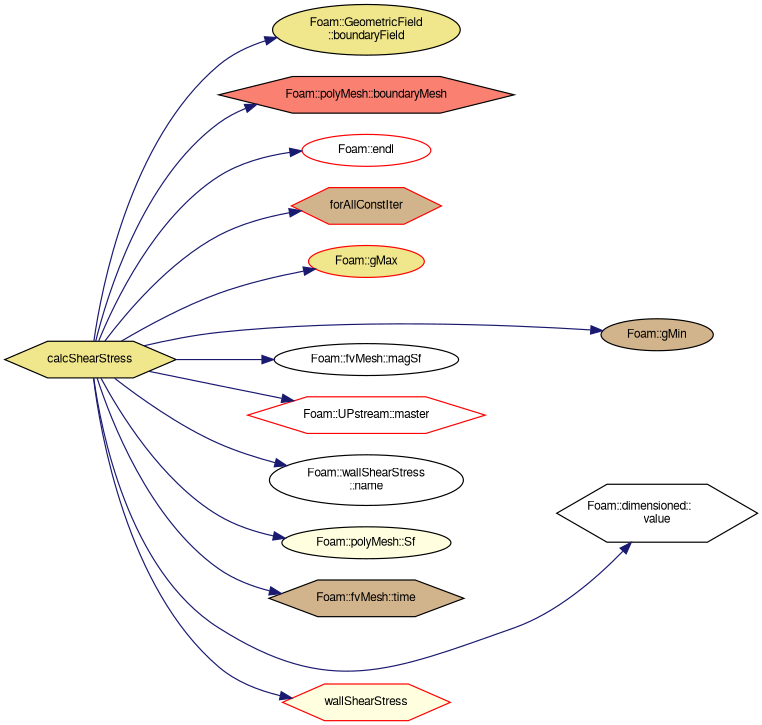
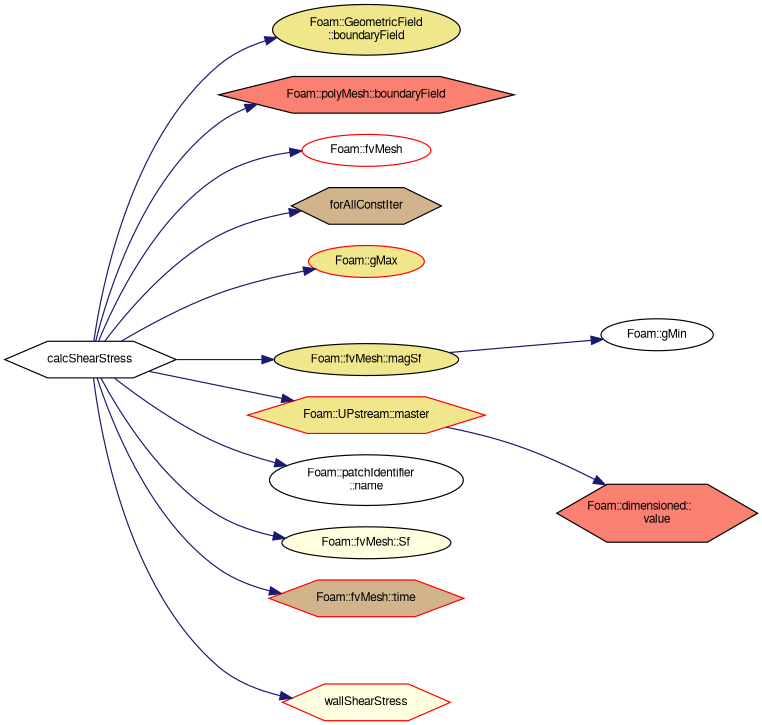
node "Foam::polyMesh::boundaryMesh": label "Foam::polyMesh::boundaryMesh" -> "Foam::polyMesh::boundaryField"
node "Foam::endl": label "Foam::endl" -> "Foam::fvMesh"
node "forAllConstIter": color red -> black
edge "calcShearStress" -> "Foam::gMin": now "Foam::fvMesh::magSf" -> "Foam::gMin"
node "Foam::gMin": fillcolor tan -> white
node "calcShearStress": fillcolor khaki -> white
node "Foam::fvMesh::magSf": fillcolor white -> khaki
node "Foam::UPstream::master": fillcolor white -> khaki
node "Foam::wallShearStress ::name": label "Foam::wallShearStress ::name" -> "Foam::patchIdentifier ::name"
node "Foam::dimensioned:: value": fillcolor white -> salmon
node "Foam::polyMesh::Sf": label "Foam::polyMesh::Sf" -> "Foam::fvMesh::Sf"
node "Foam::fvMesh::time": color black -> red
edge "calcShearStress" -> "Foam::dimensioned:: value": now "Foam::UPstream::master" -> "Foam::dimensioned:: value"
